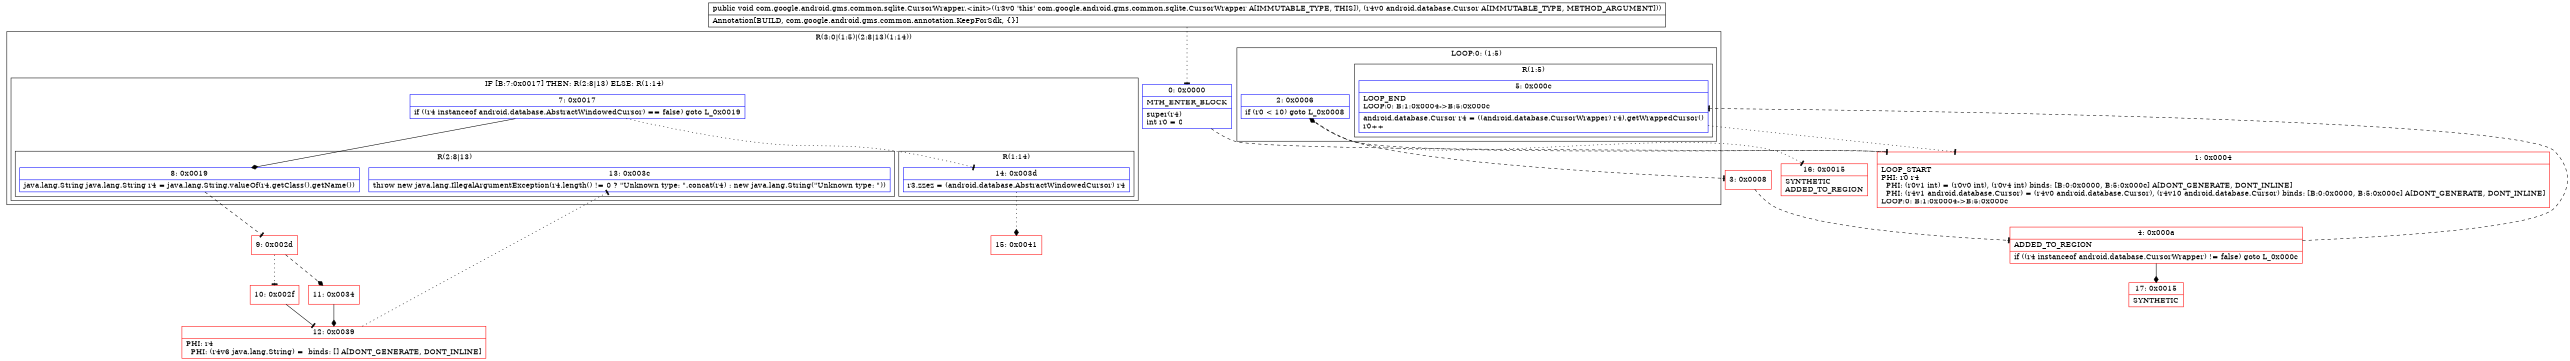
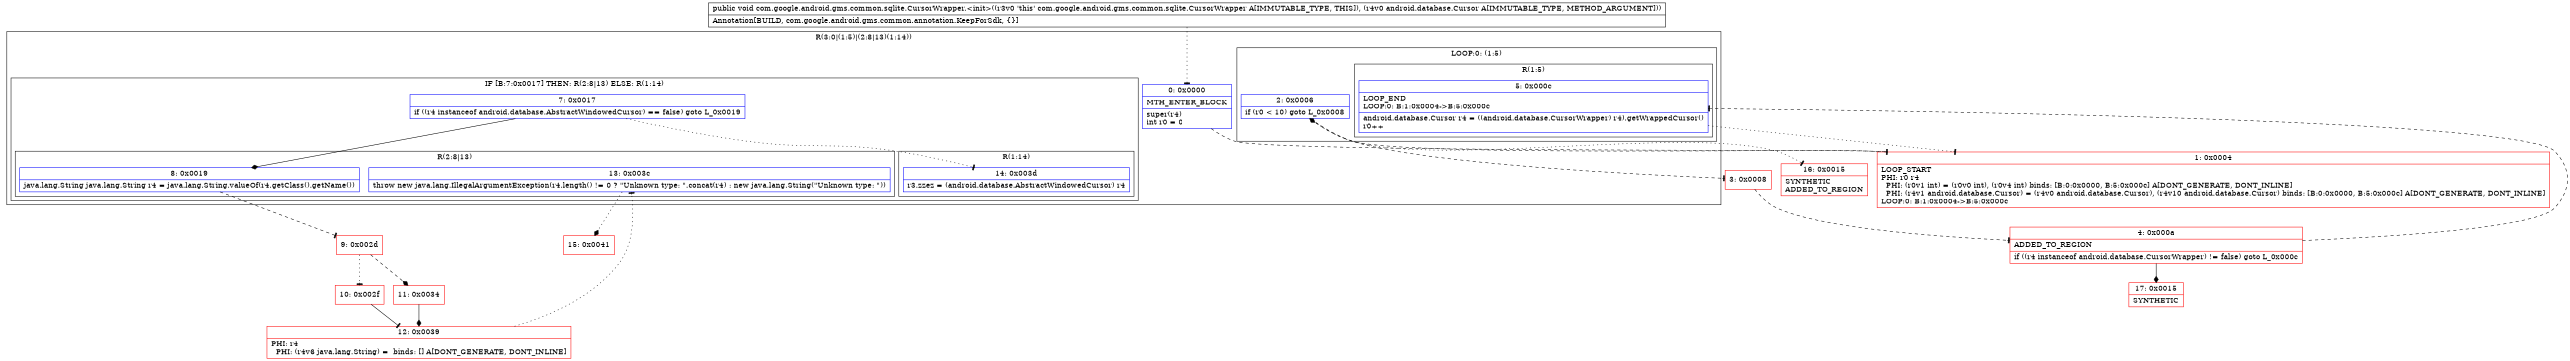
edge "14: 0x003d" -> "15: 0x0041": now "13: 0x003c" -> "15: 0x0041"
